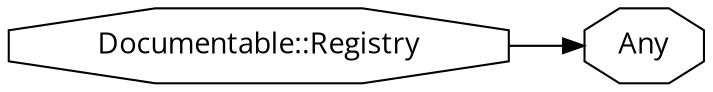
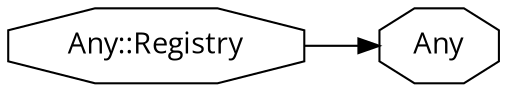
node "Documentable::Registry": label "Documentable::Registry" -> "Any::Registry"
